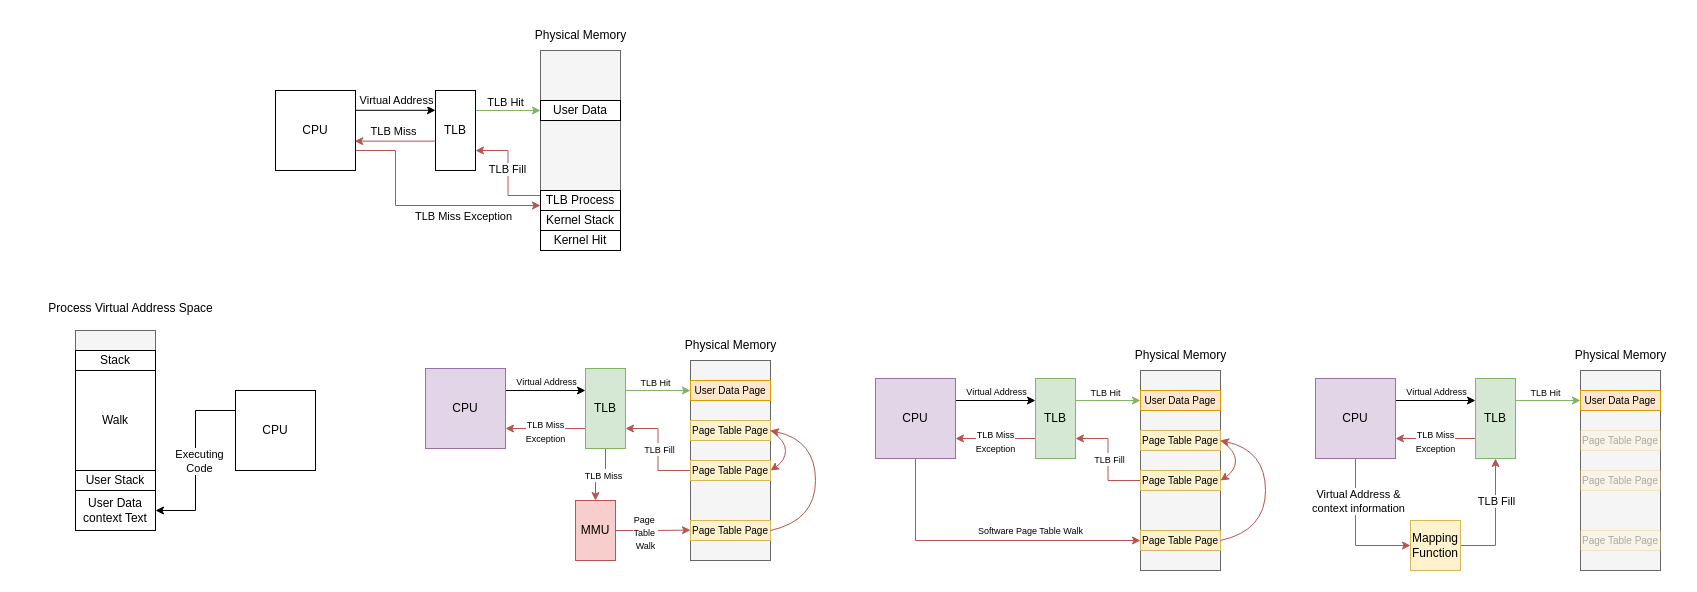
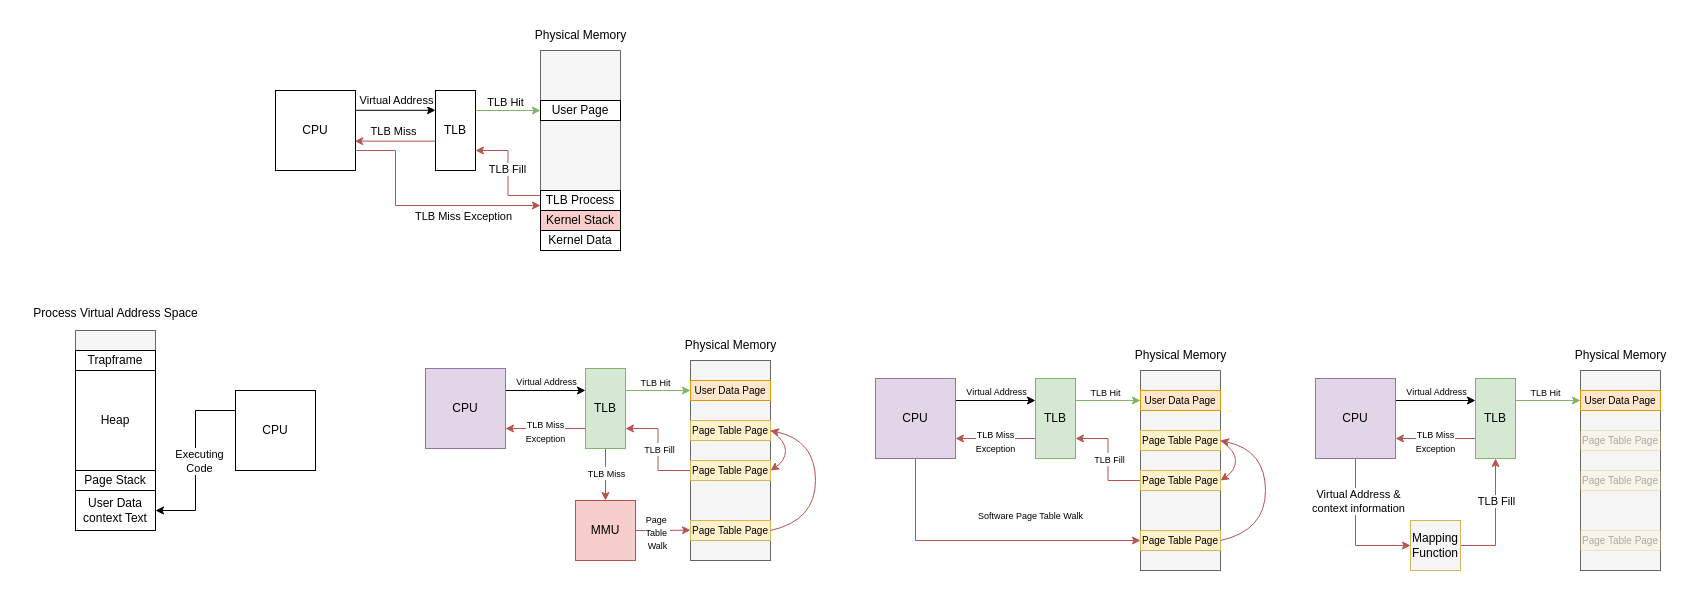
node "User Data": label "User Data" -> "User Page"
node "Kernel Stack": fillcolor #ffffff -> #f8cecc
node "Kernel Hit": label "Kernel Hit" -> "Kernel Data"
node "Process Virtual Address Space": moved (131, 309) -> (116, 314)
node "Stack": label "Stack" -> "Trapframe"
node "Walk": label "Walk" -> "Heap"
node "User Stack": label "User Stack" -> "Page Stack"
node "MMU": size 40x60 -> 60x60
node "Software Page Table Walk": moved (1031, 531) -> (1031, 516)
node "Mapping Function": fillcolor #fff2cc -> #f5f5f5
